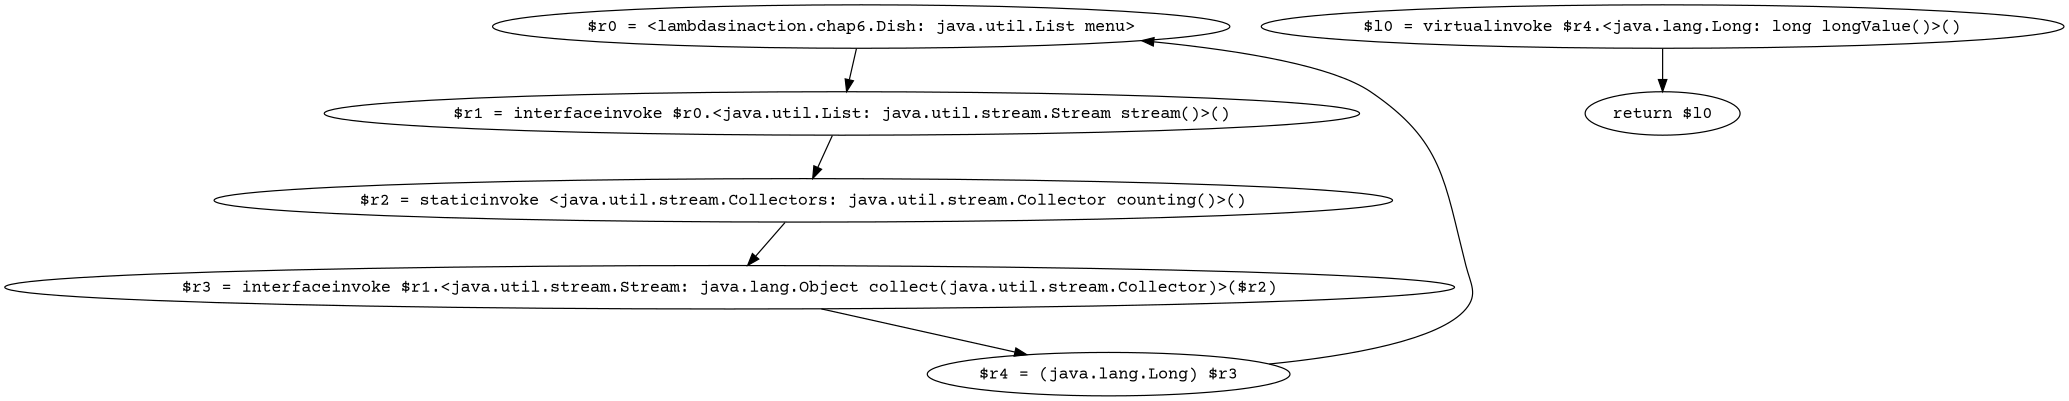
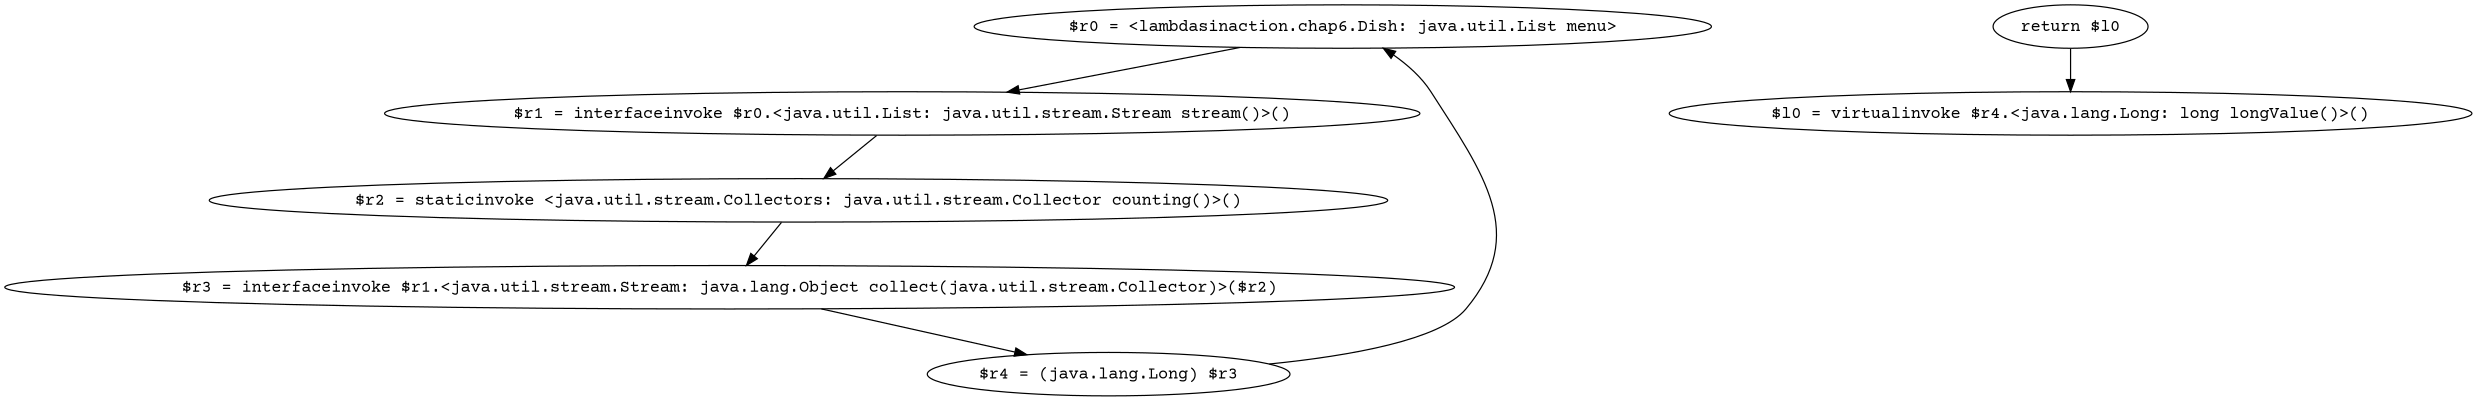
edge "$l0 = virtualinvoke $r4.<java.lang.Long: long longValue()>()" -> "return $l0": reversed
